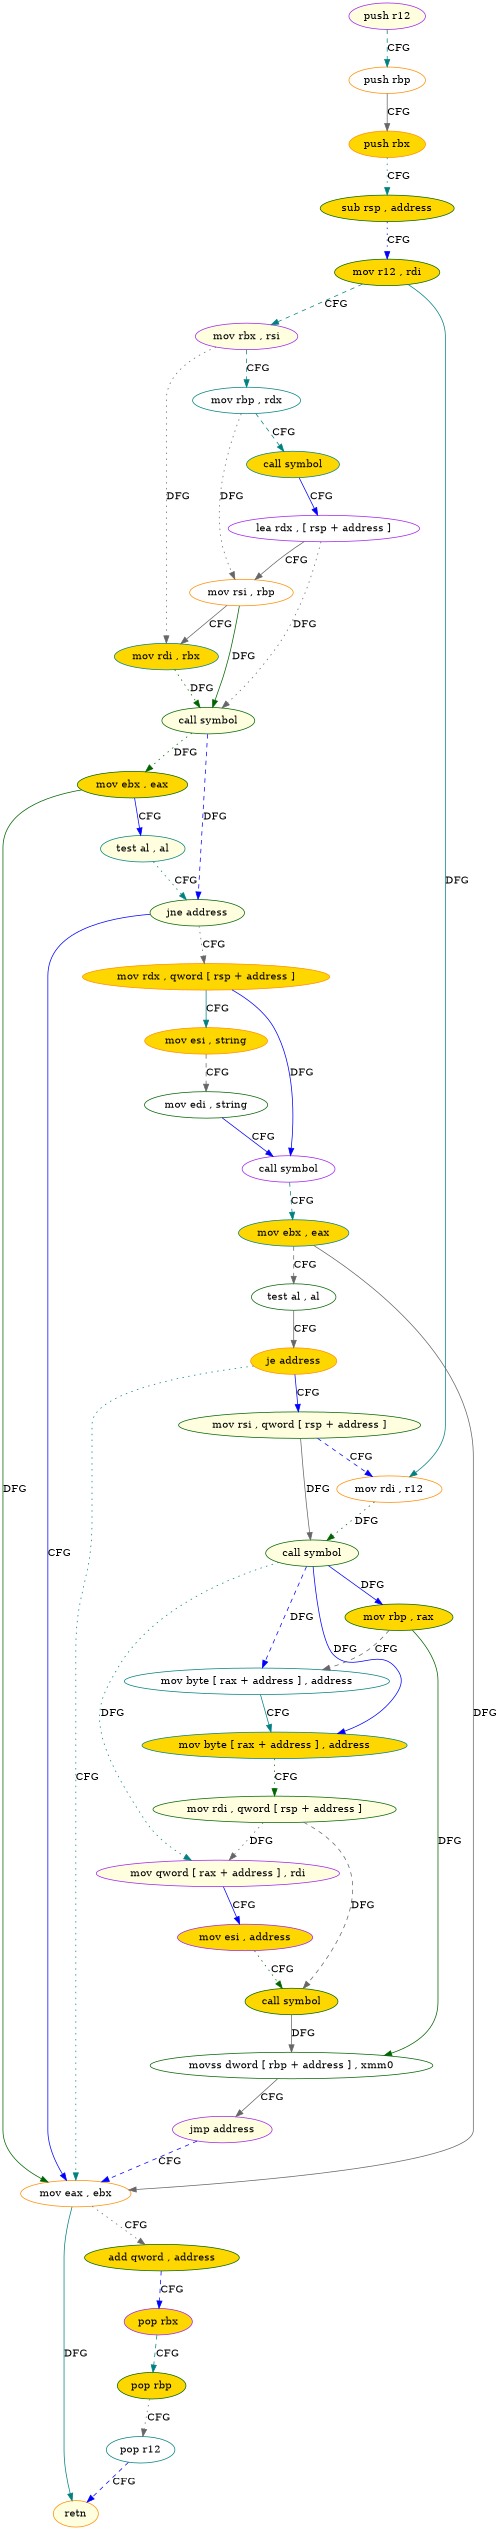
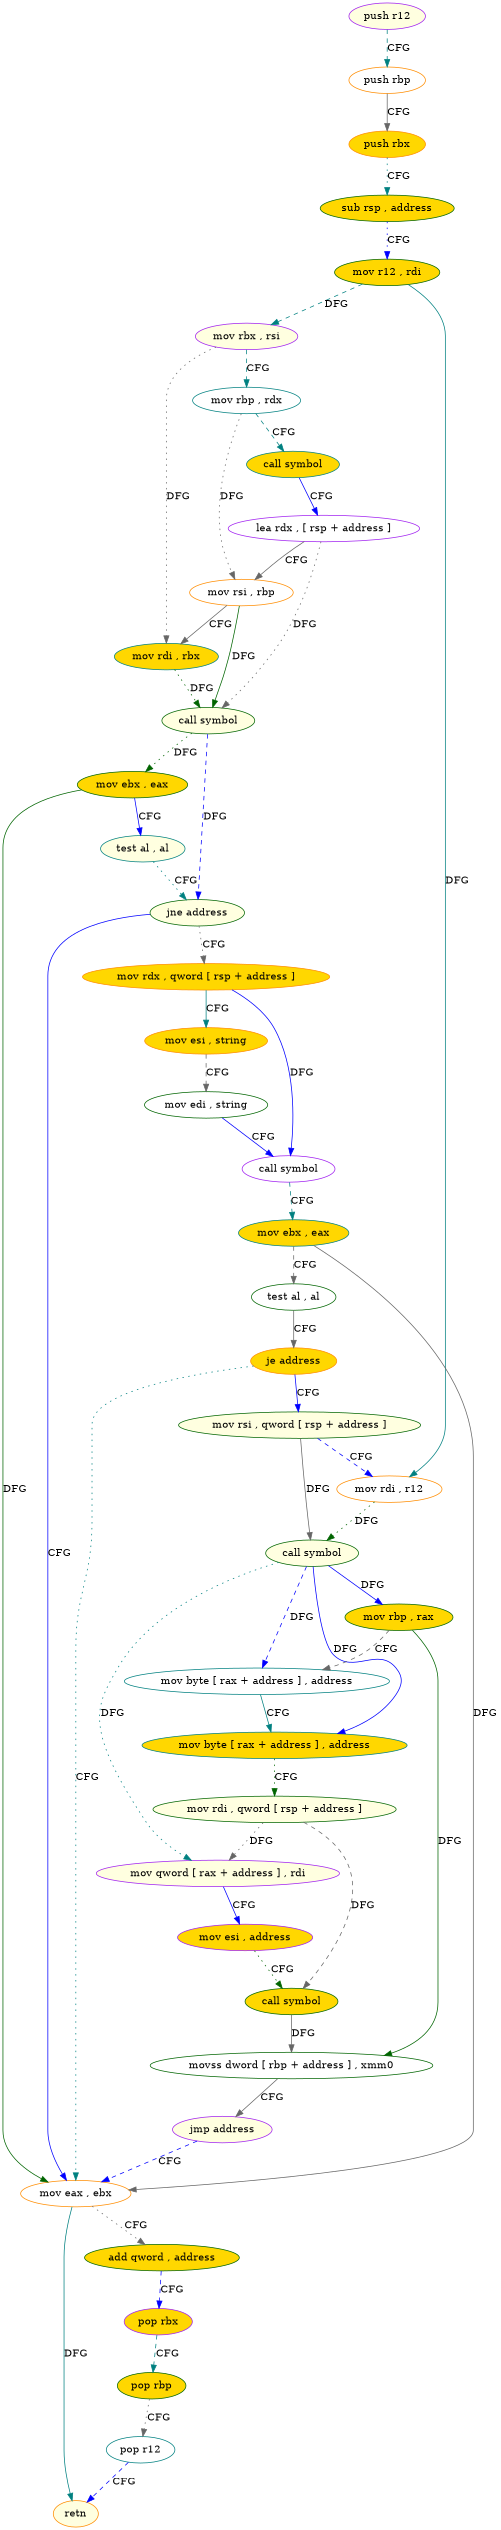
edge "mov r12 , rdi" -> "mov rbx , rsi": label "CFG" -> "DFG"
